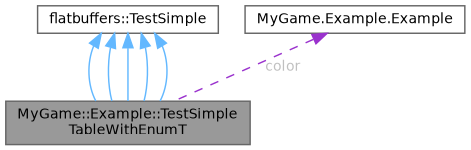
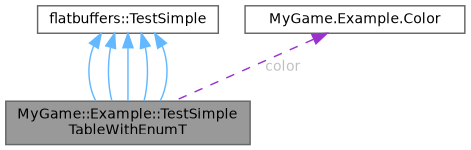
node "MyGame.Example.Example": label "MyGame.Example.Example" -> "MyGame.Example.Color"
